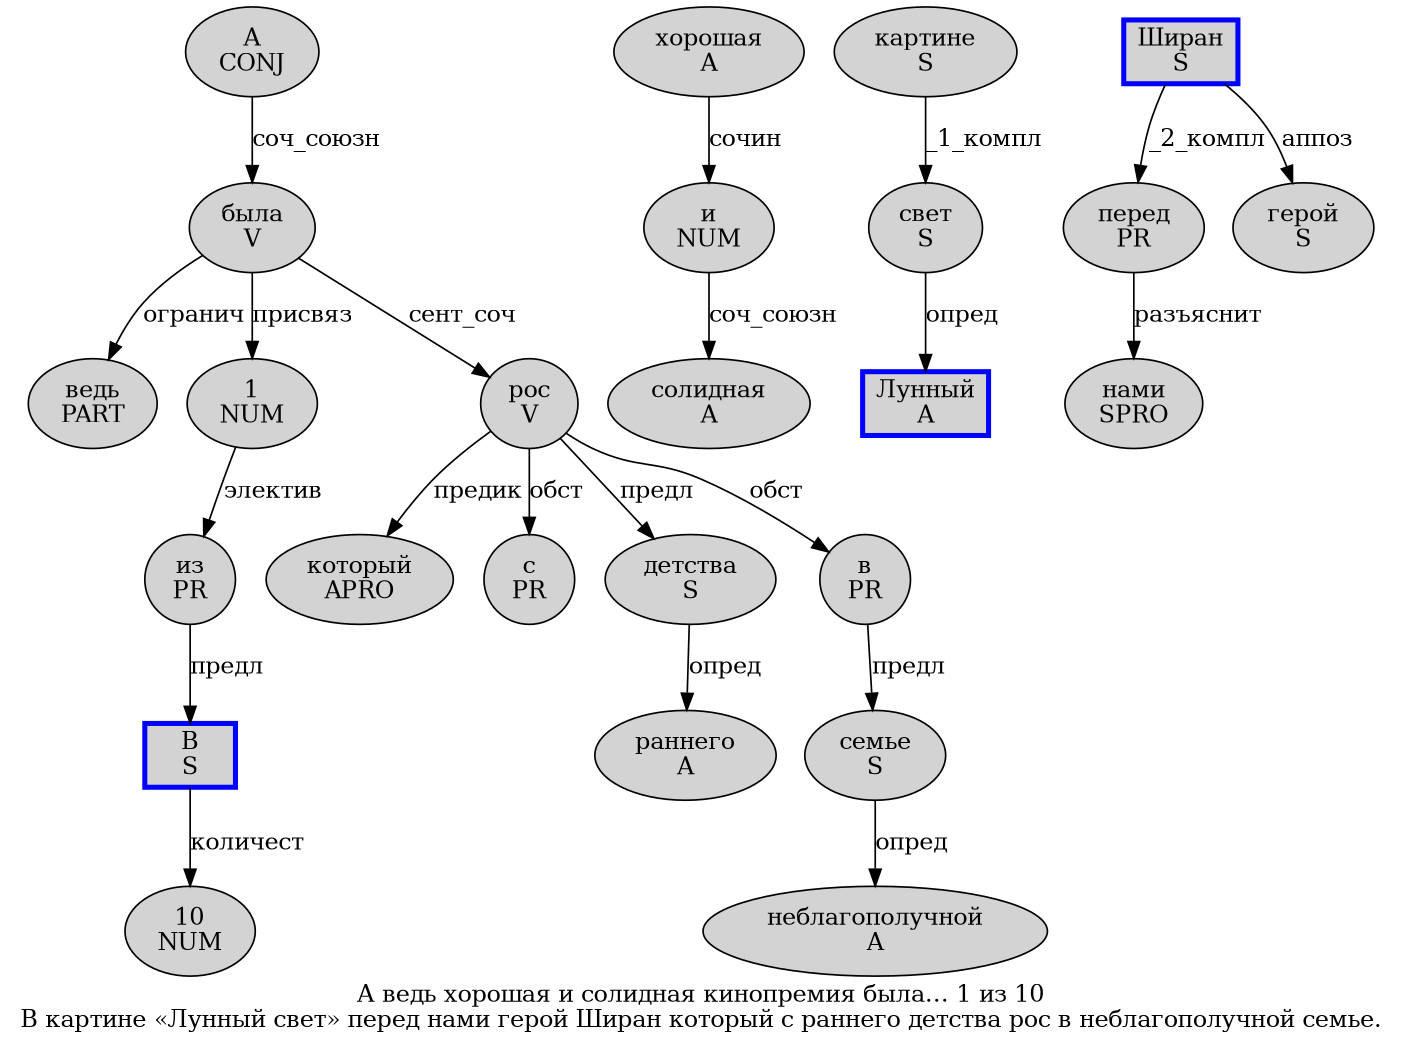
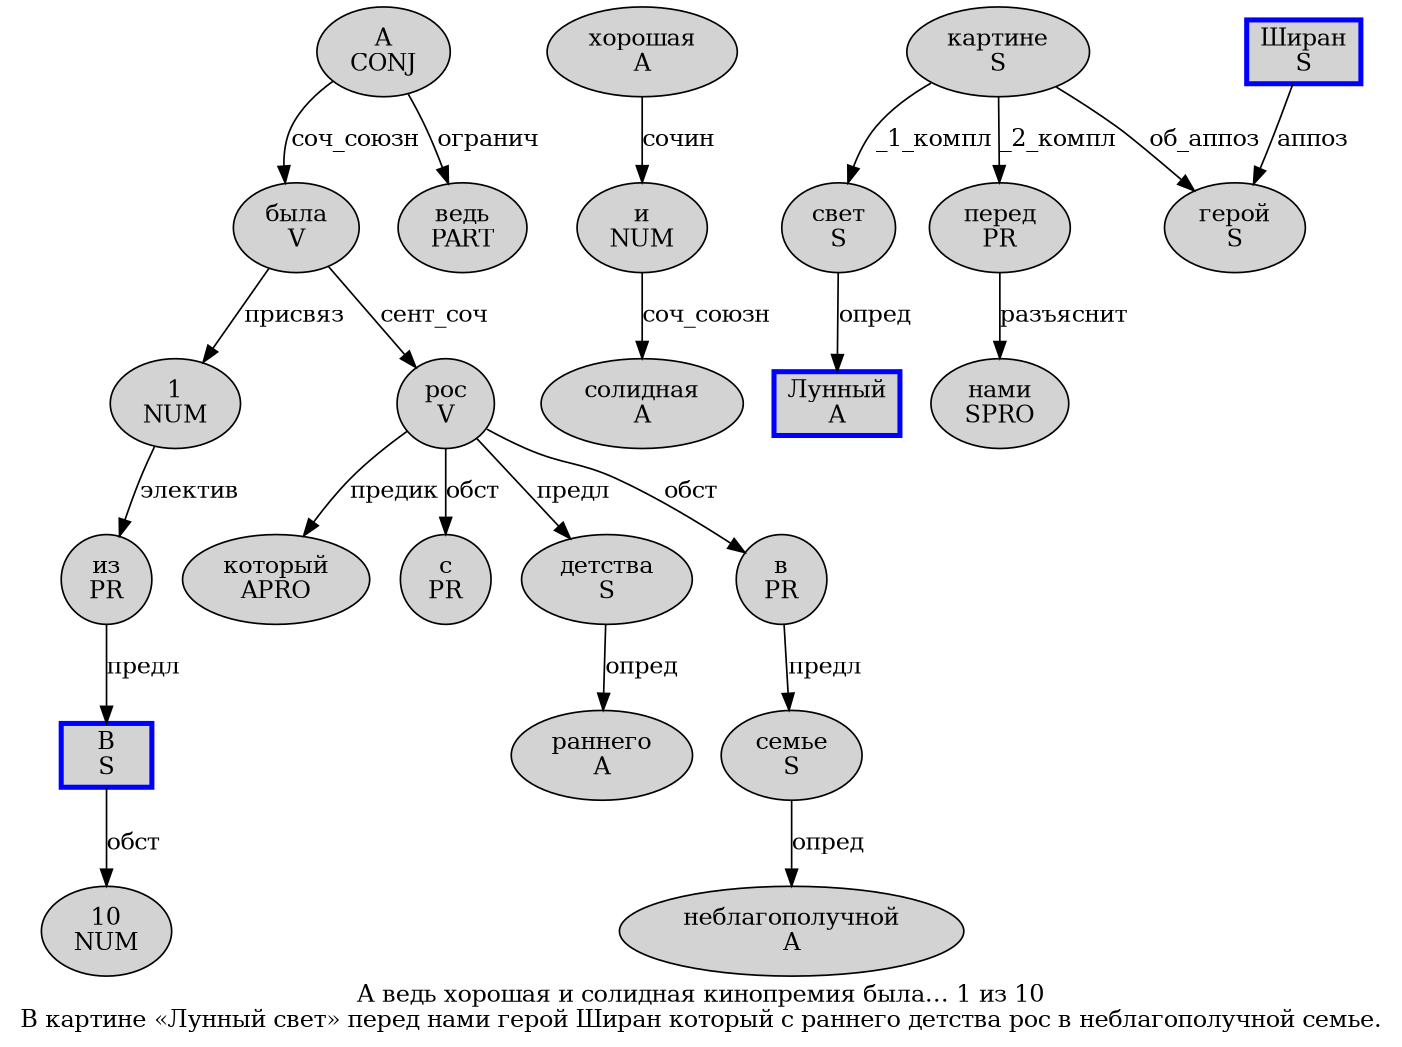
edge "Ширан S" -> "перед PR": now "картине S" -> "перед PR"
edge "картине S" -> "герой S": added, label "об_аппоз"
edge "была V" -> "ведь PART": now "А CONJ" -> "ведь PART"
edge "В S" -> "10 NUM": label "количест" -> "обст"
